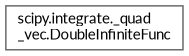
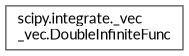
node "scipy.integrate._quad _vec.DoubleInfiniteFunc": label "scipy.integrate._quad _vec.DoubleInfiniteFunc" -> "scipy.integrate._vec _vec.DoubleInfiniteFunc"
